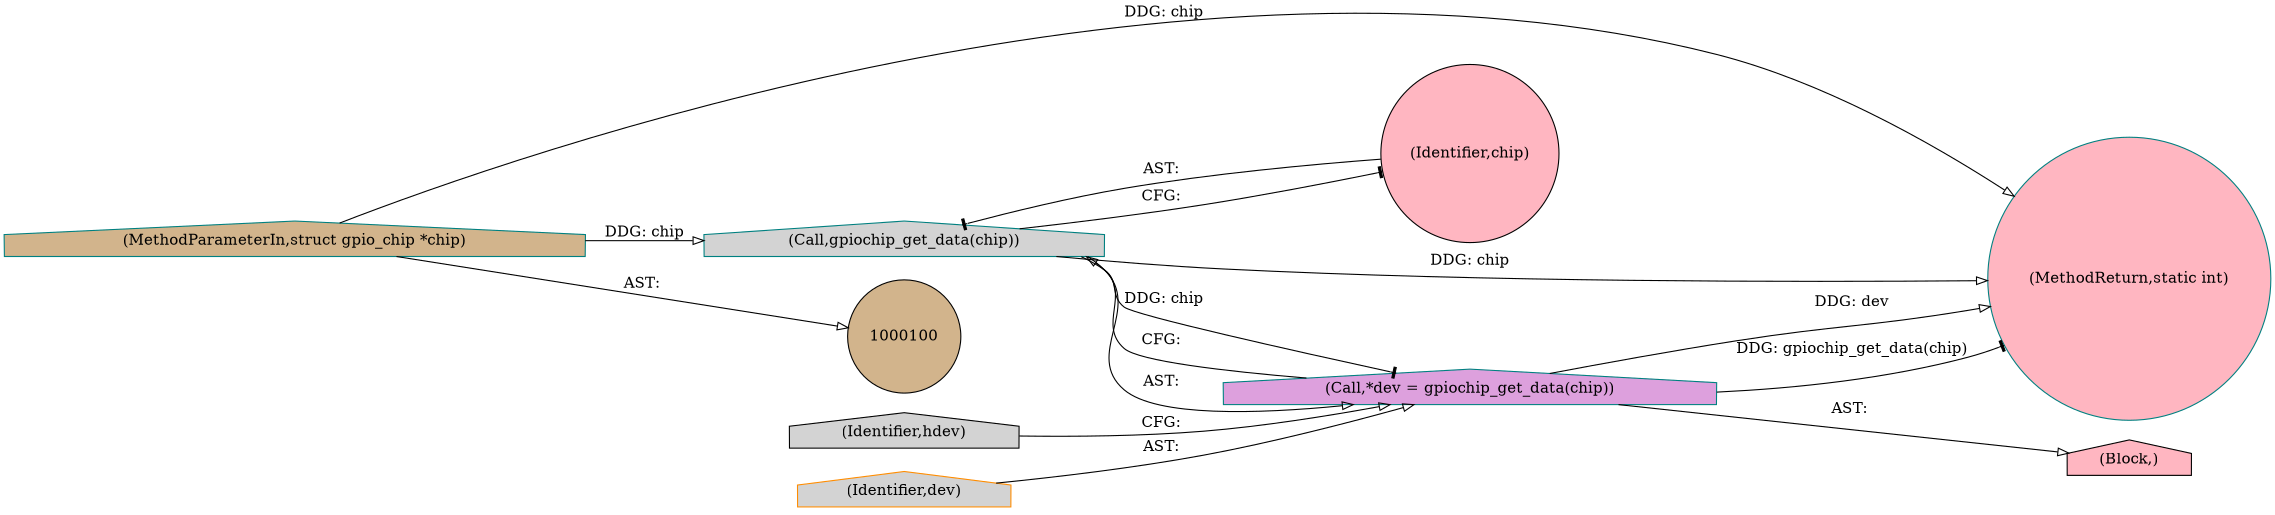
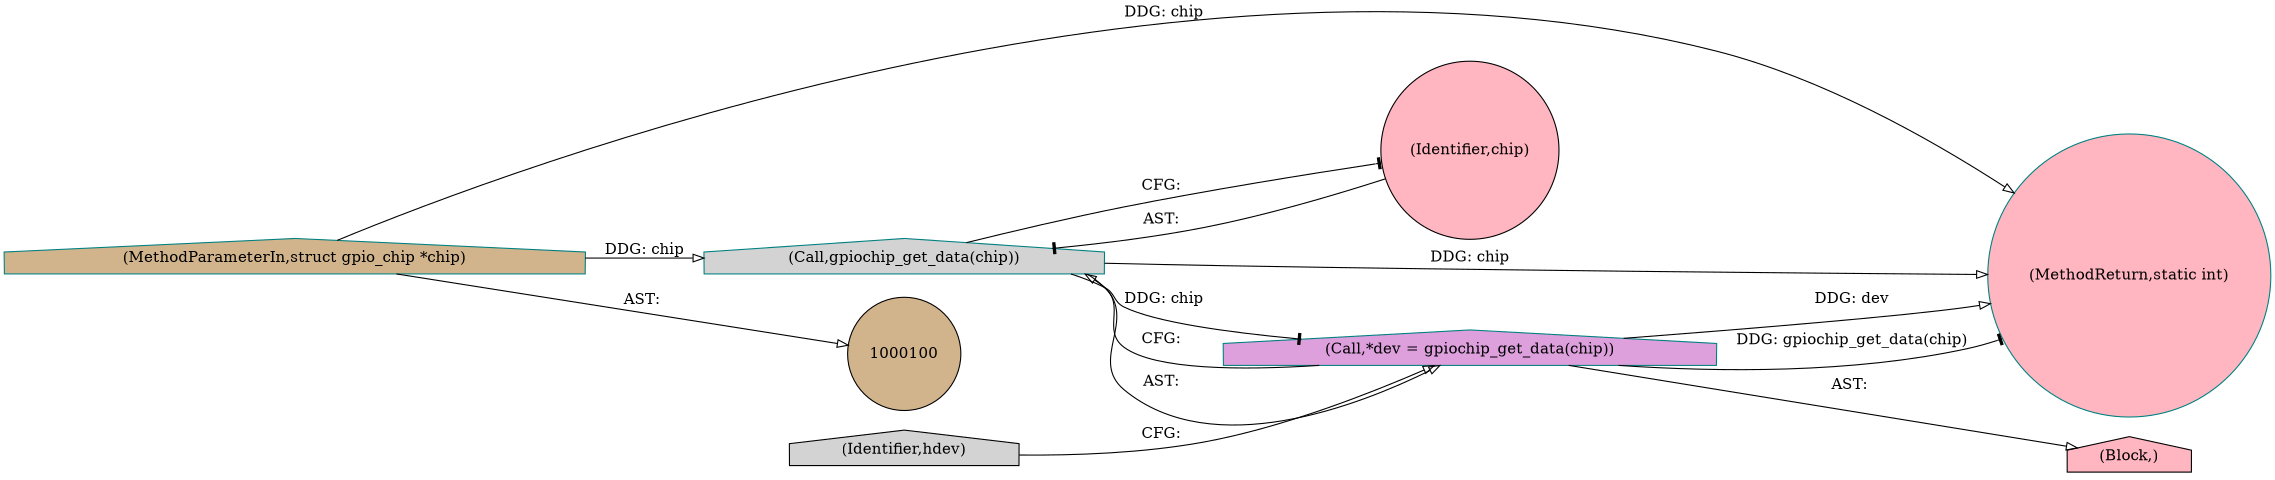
node "(Identifier,dev)": removed
